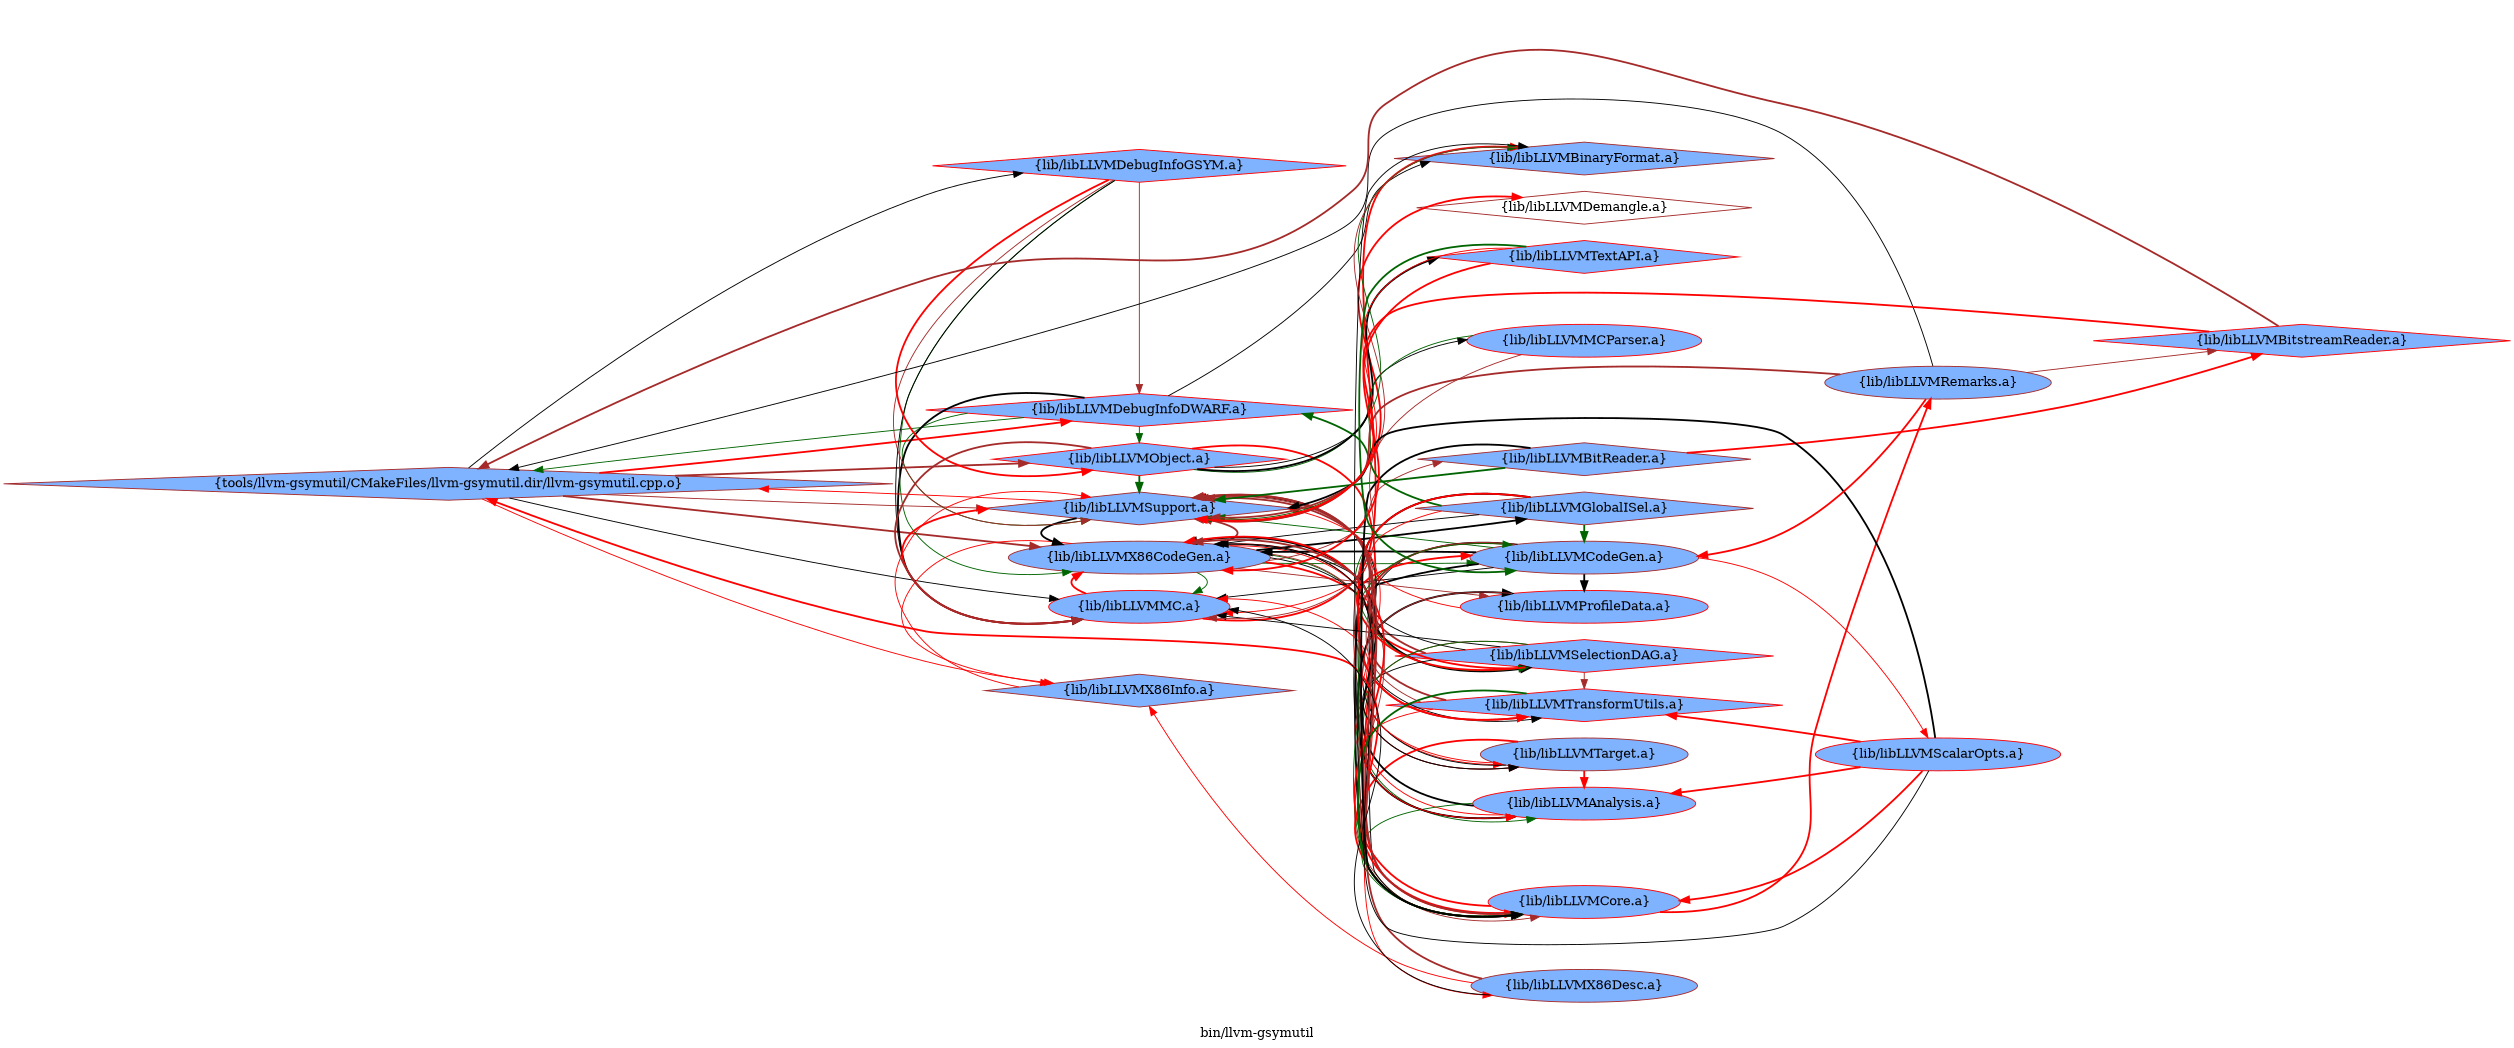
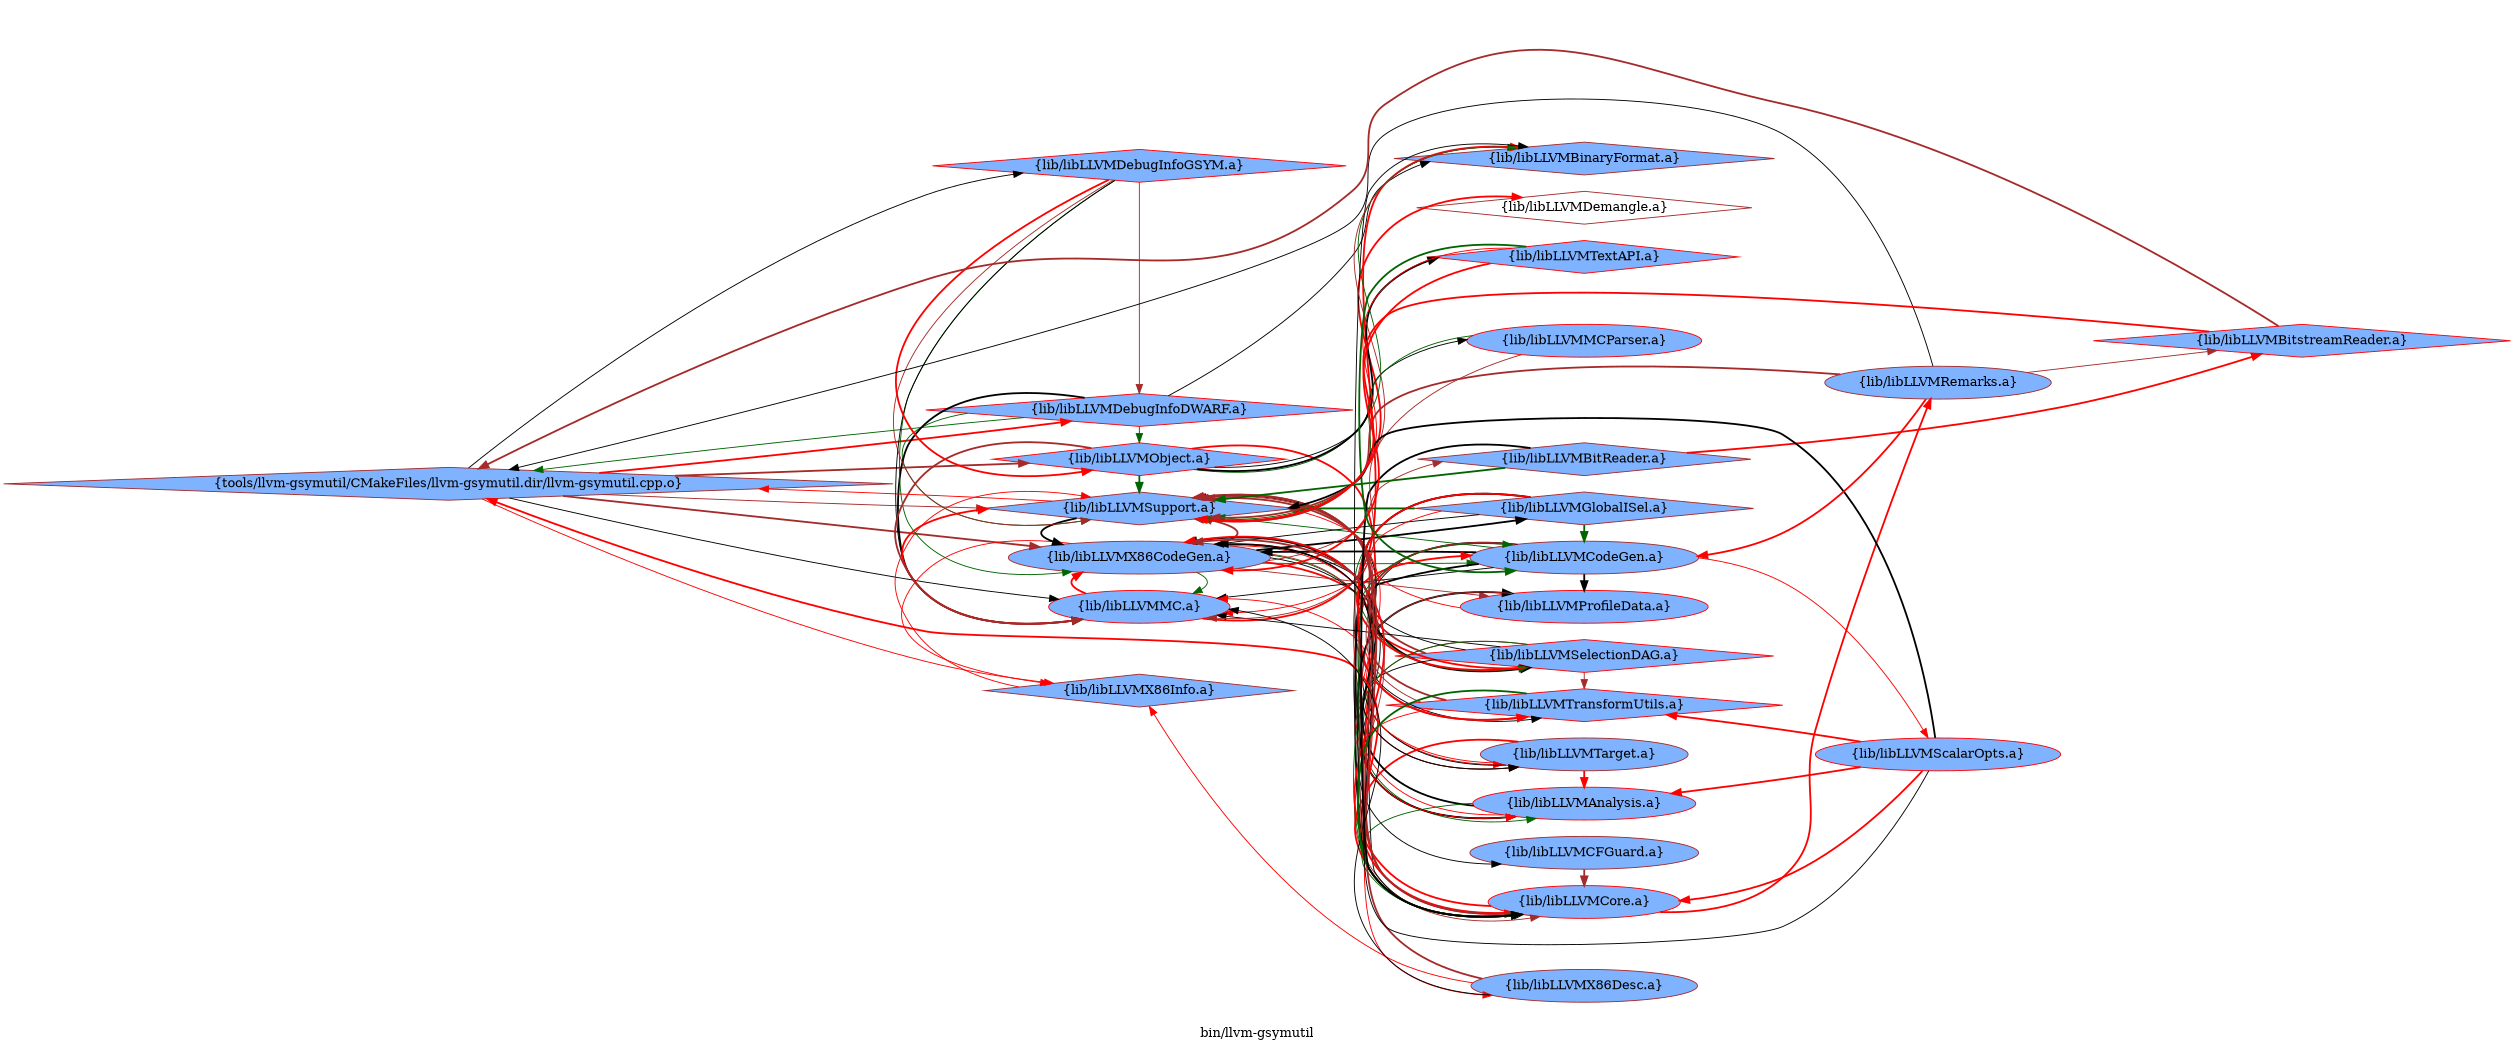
edge "{lib/libLLVMGlobalISel.a}" -> "{lib/libLLVMDebugInfoDWARF.a}": now "{lib/libLLVMGlobalISel.a}" -> "{lib/libLLVMSupport.a}"
node "{lib/libLLVMCFGuard.a}": added
